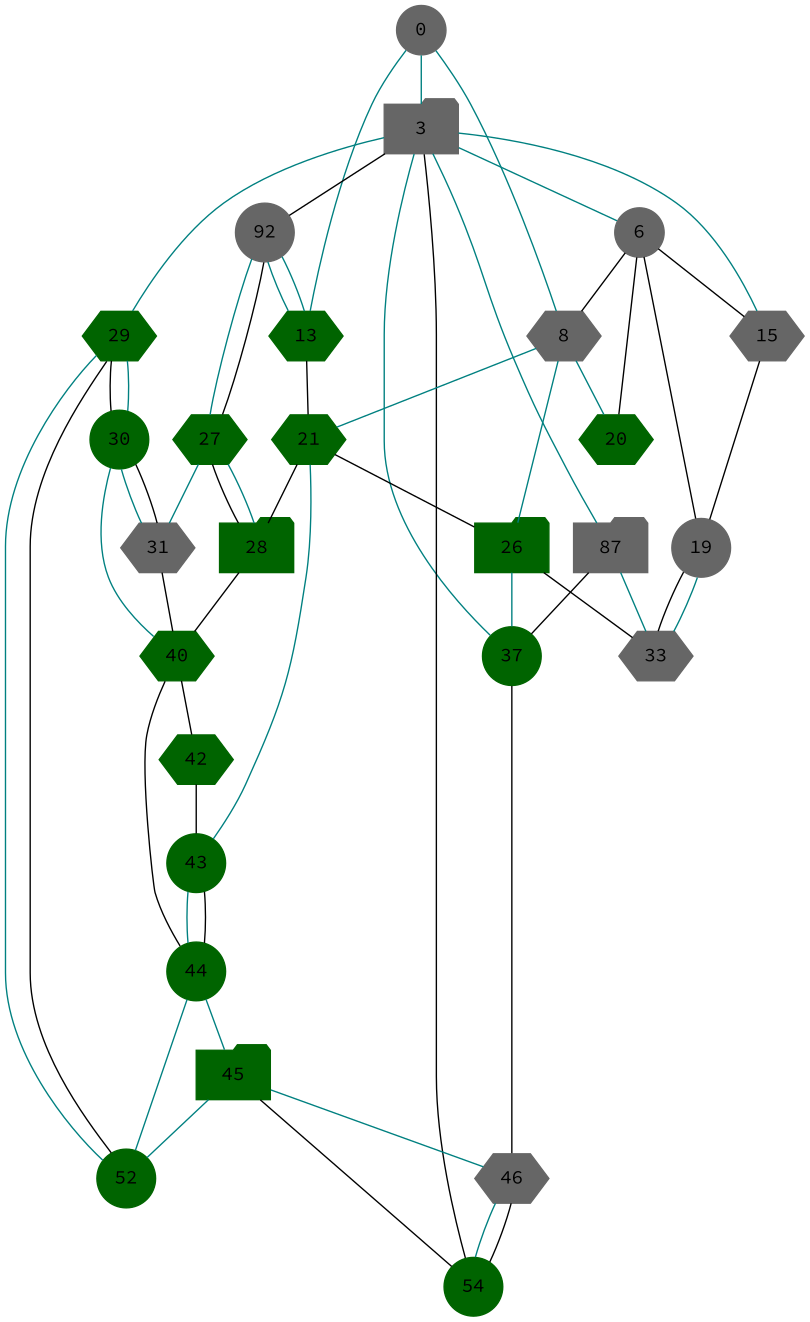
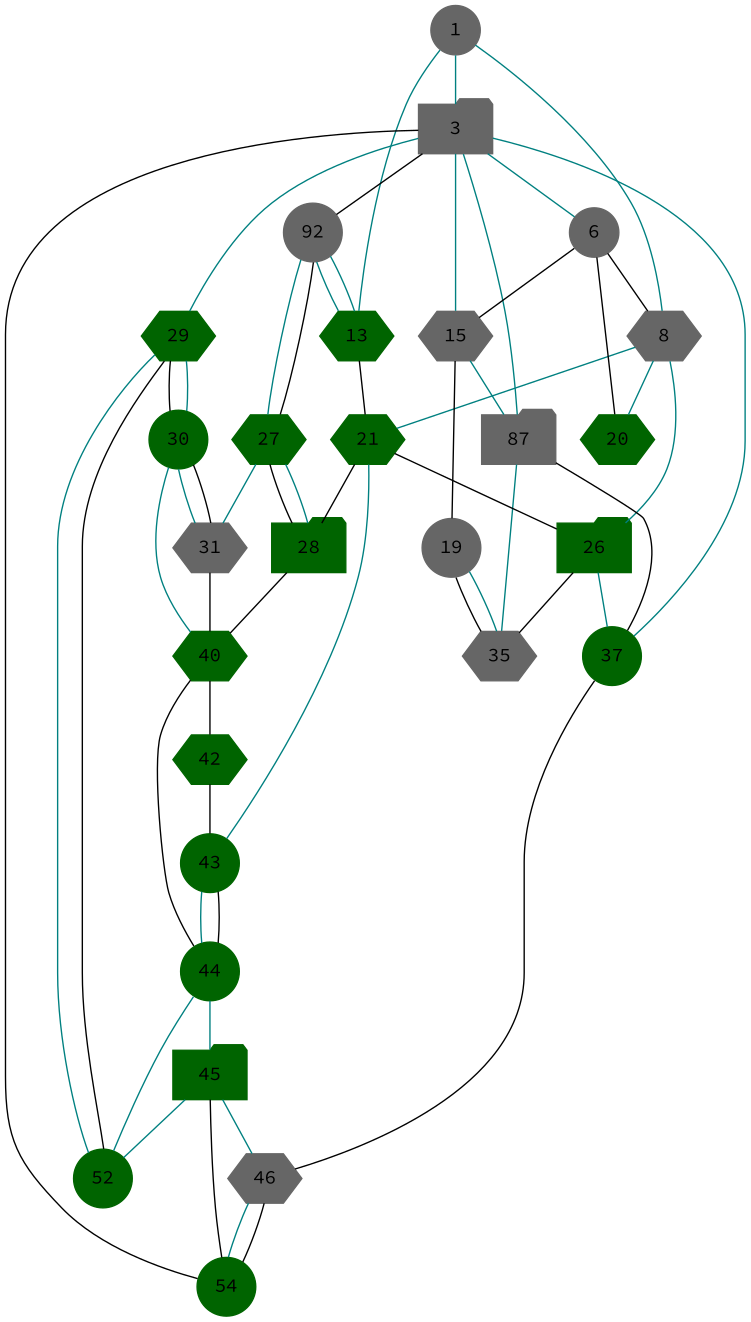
node "0": label "0" -> "1"
edge "15" -- "87": added
edge "6" -- "19": removed
node "33": label "33" -> "35"
